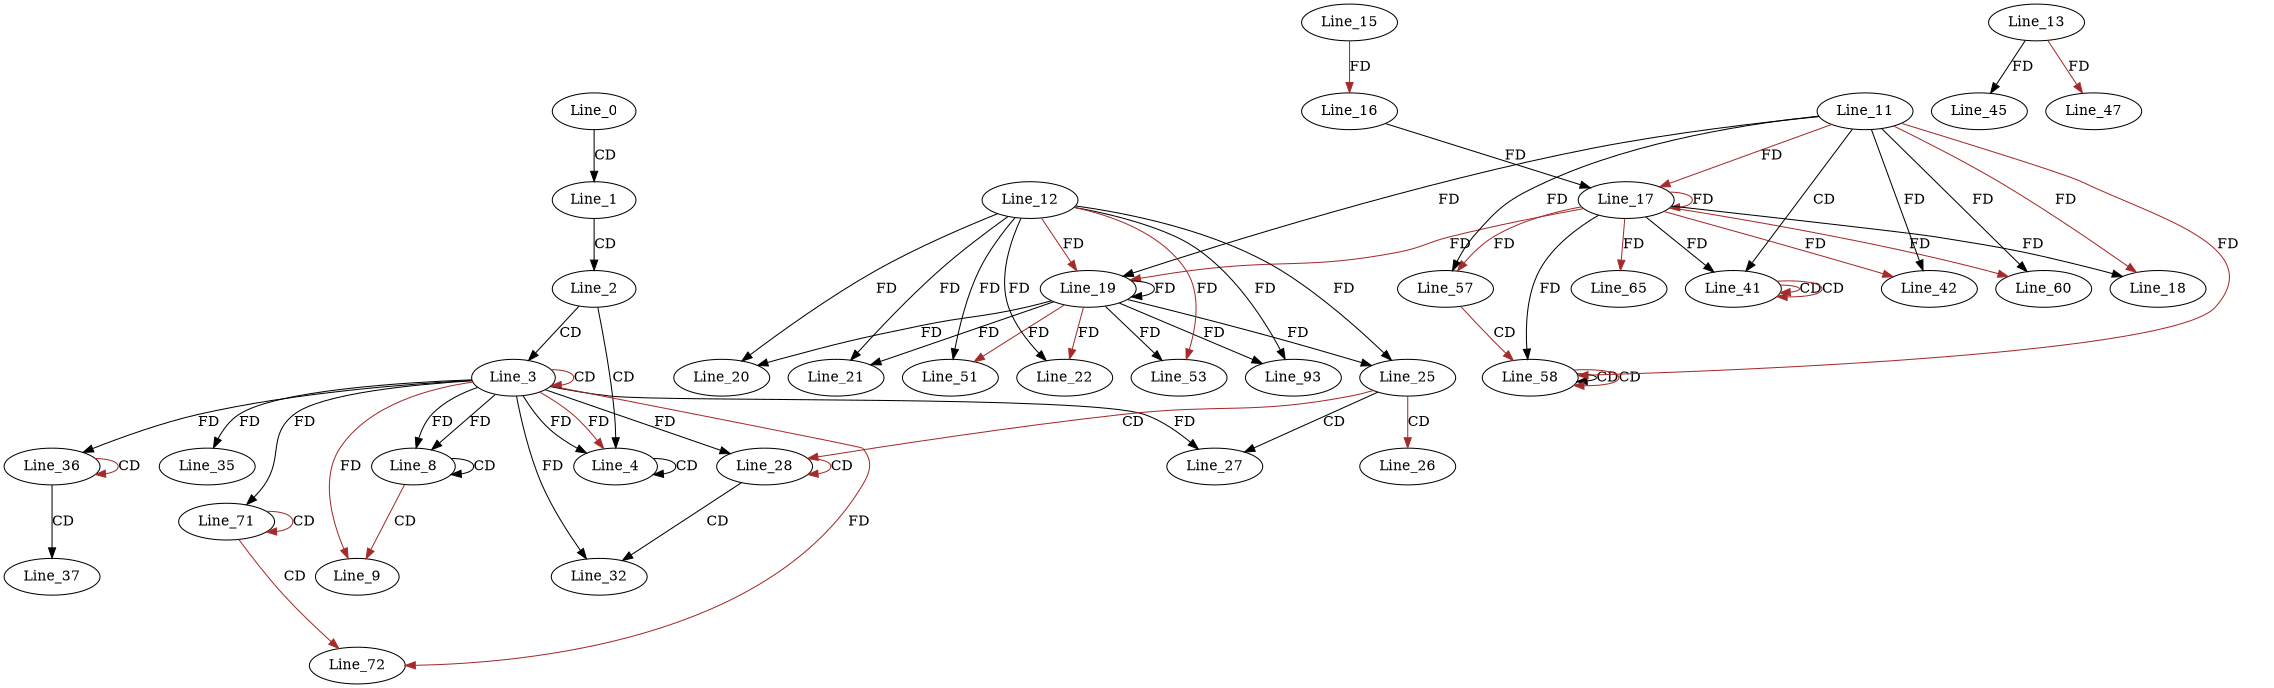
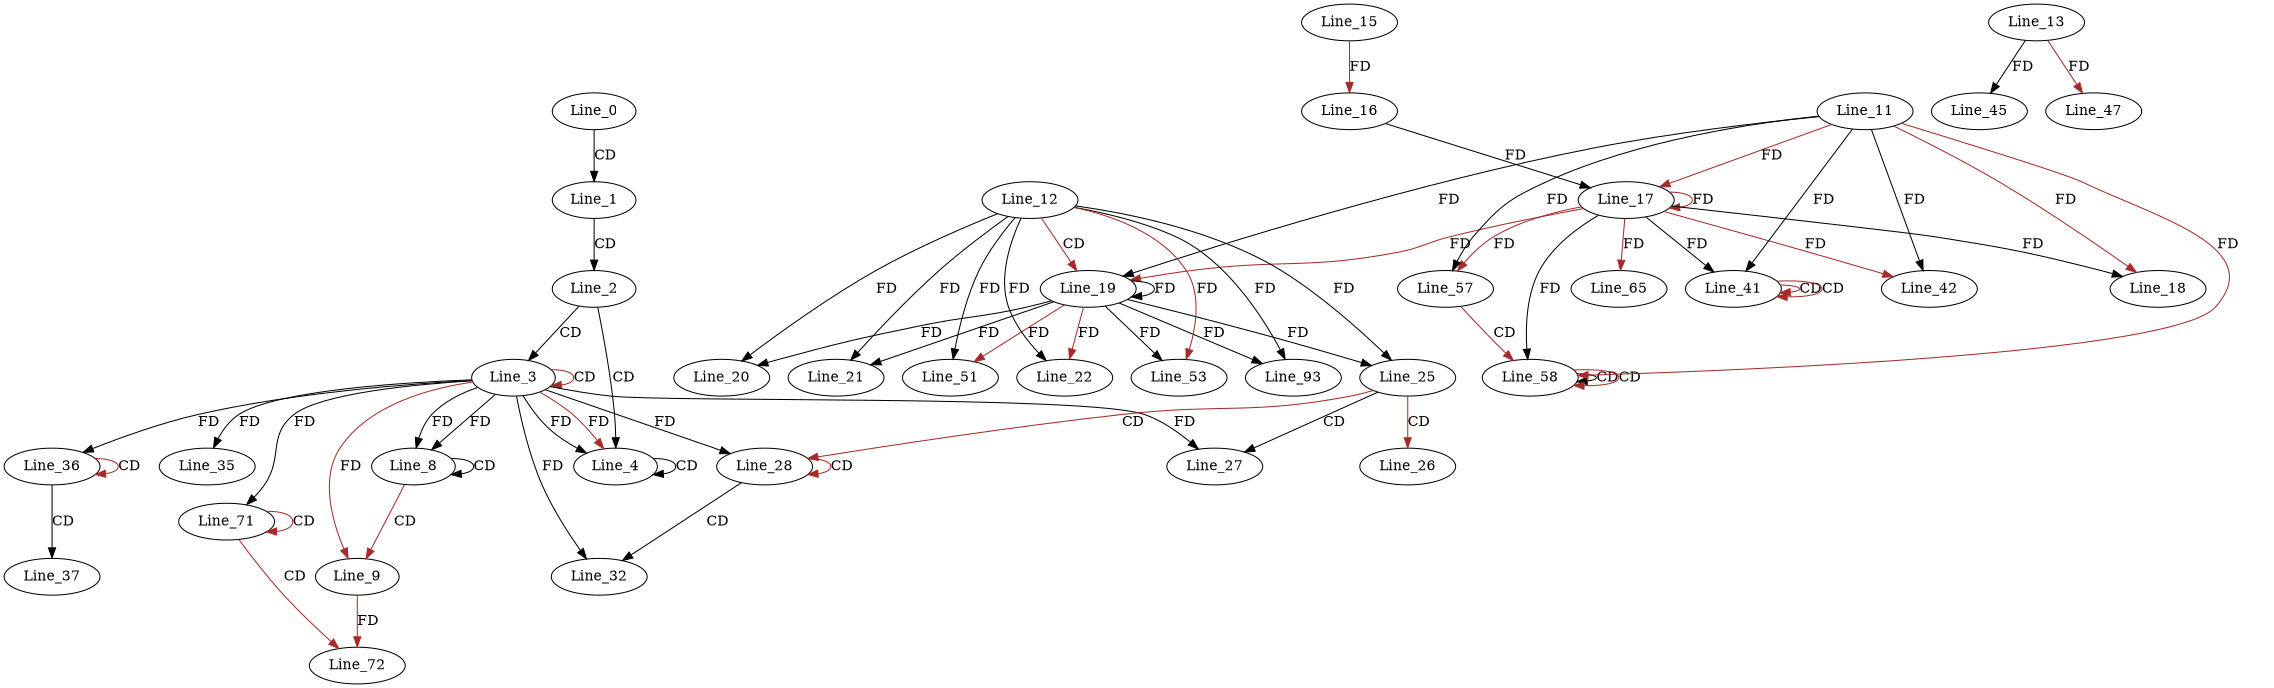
edge "Line_11" -> "Line_41": label "CD" -> "FD"
edge "Line_12" -> "Line_19": label "FD" -> "CD"
node "Line_60": removed
edge "Line_3" -> "Line_72": now "Line_9" -> "Line_72"
